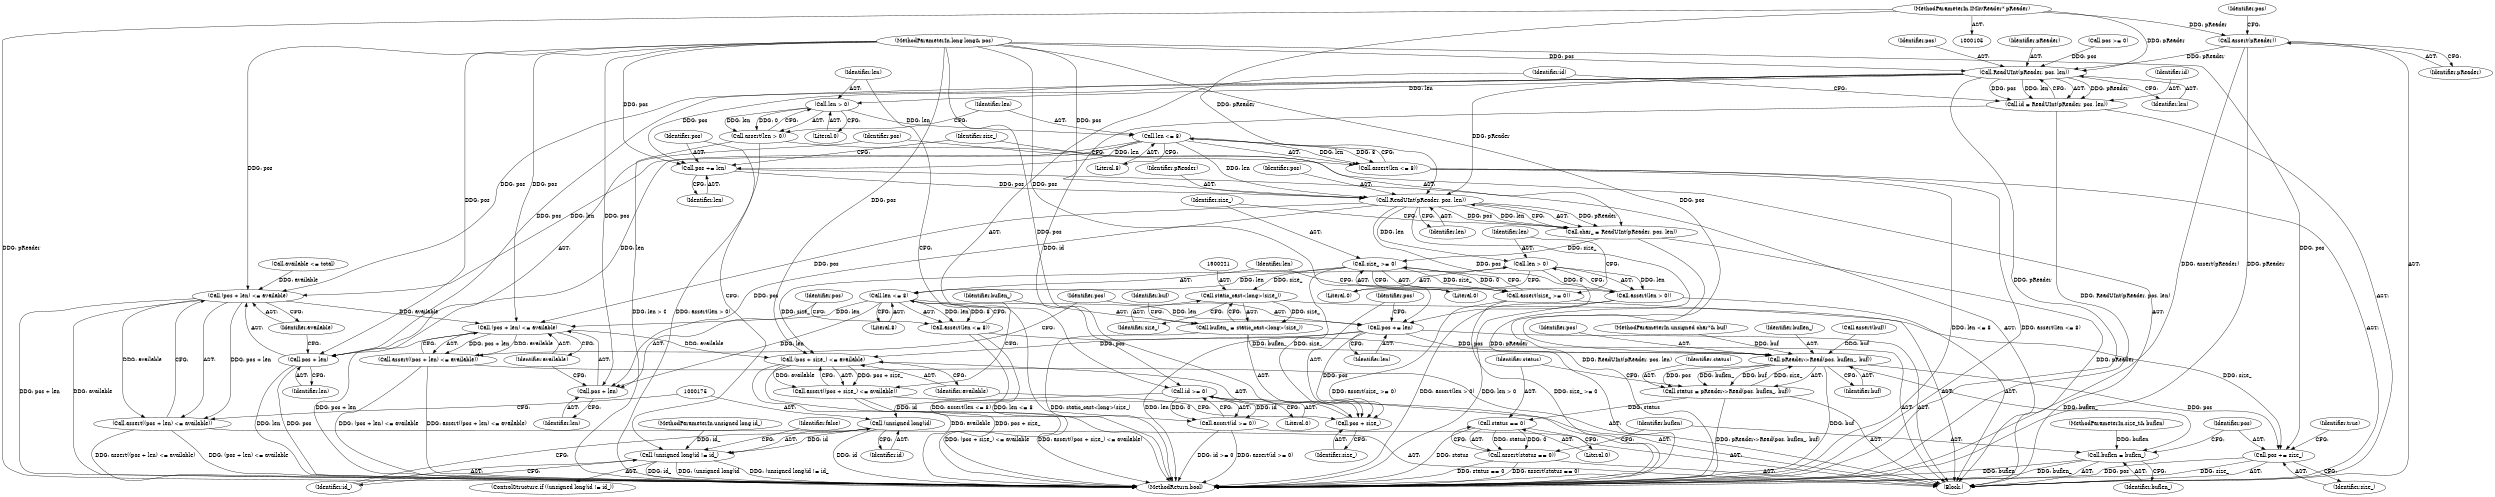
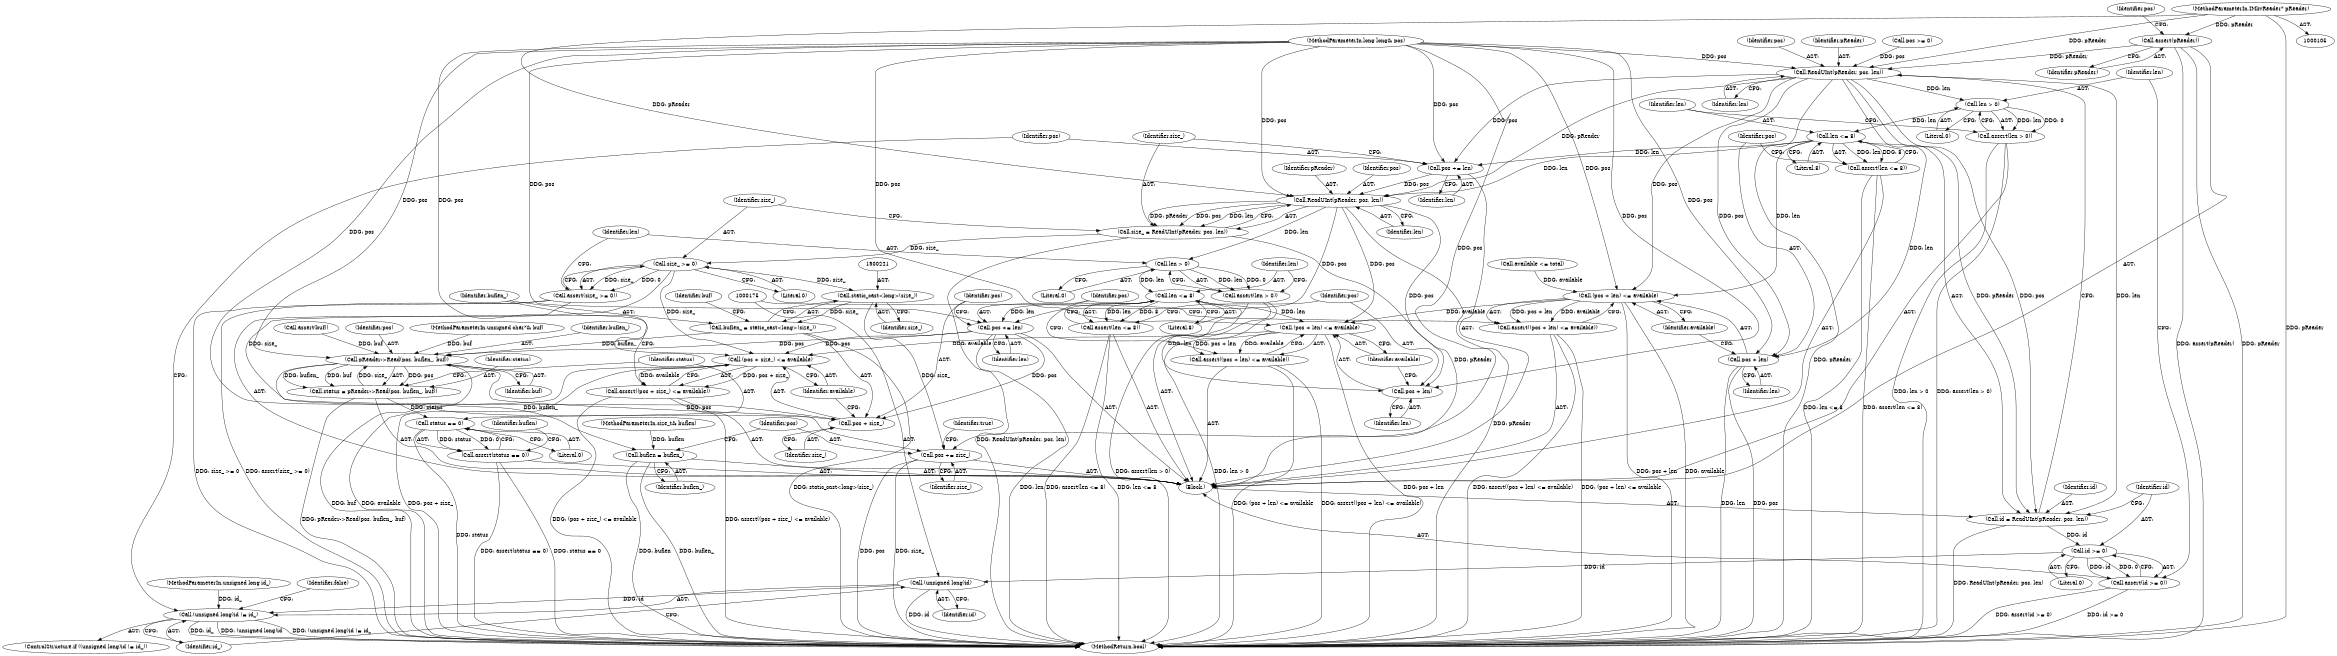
node "(Call,char_ = ReadUInt(pReader, pos, len))": label "(Call,char_ = ReadUInt(pReader, pos, len))" -> "(Call,size_ = ReadUInt(pReader, pos, len))"
edge "(Call,id = ReadUInt(pReader, pos, len))" -> "(Block,)": reversed
edge "(Identifier,buflen)" -> "(Call,buflen = buflen_)": removed, label "AST:"
